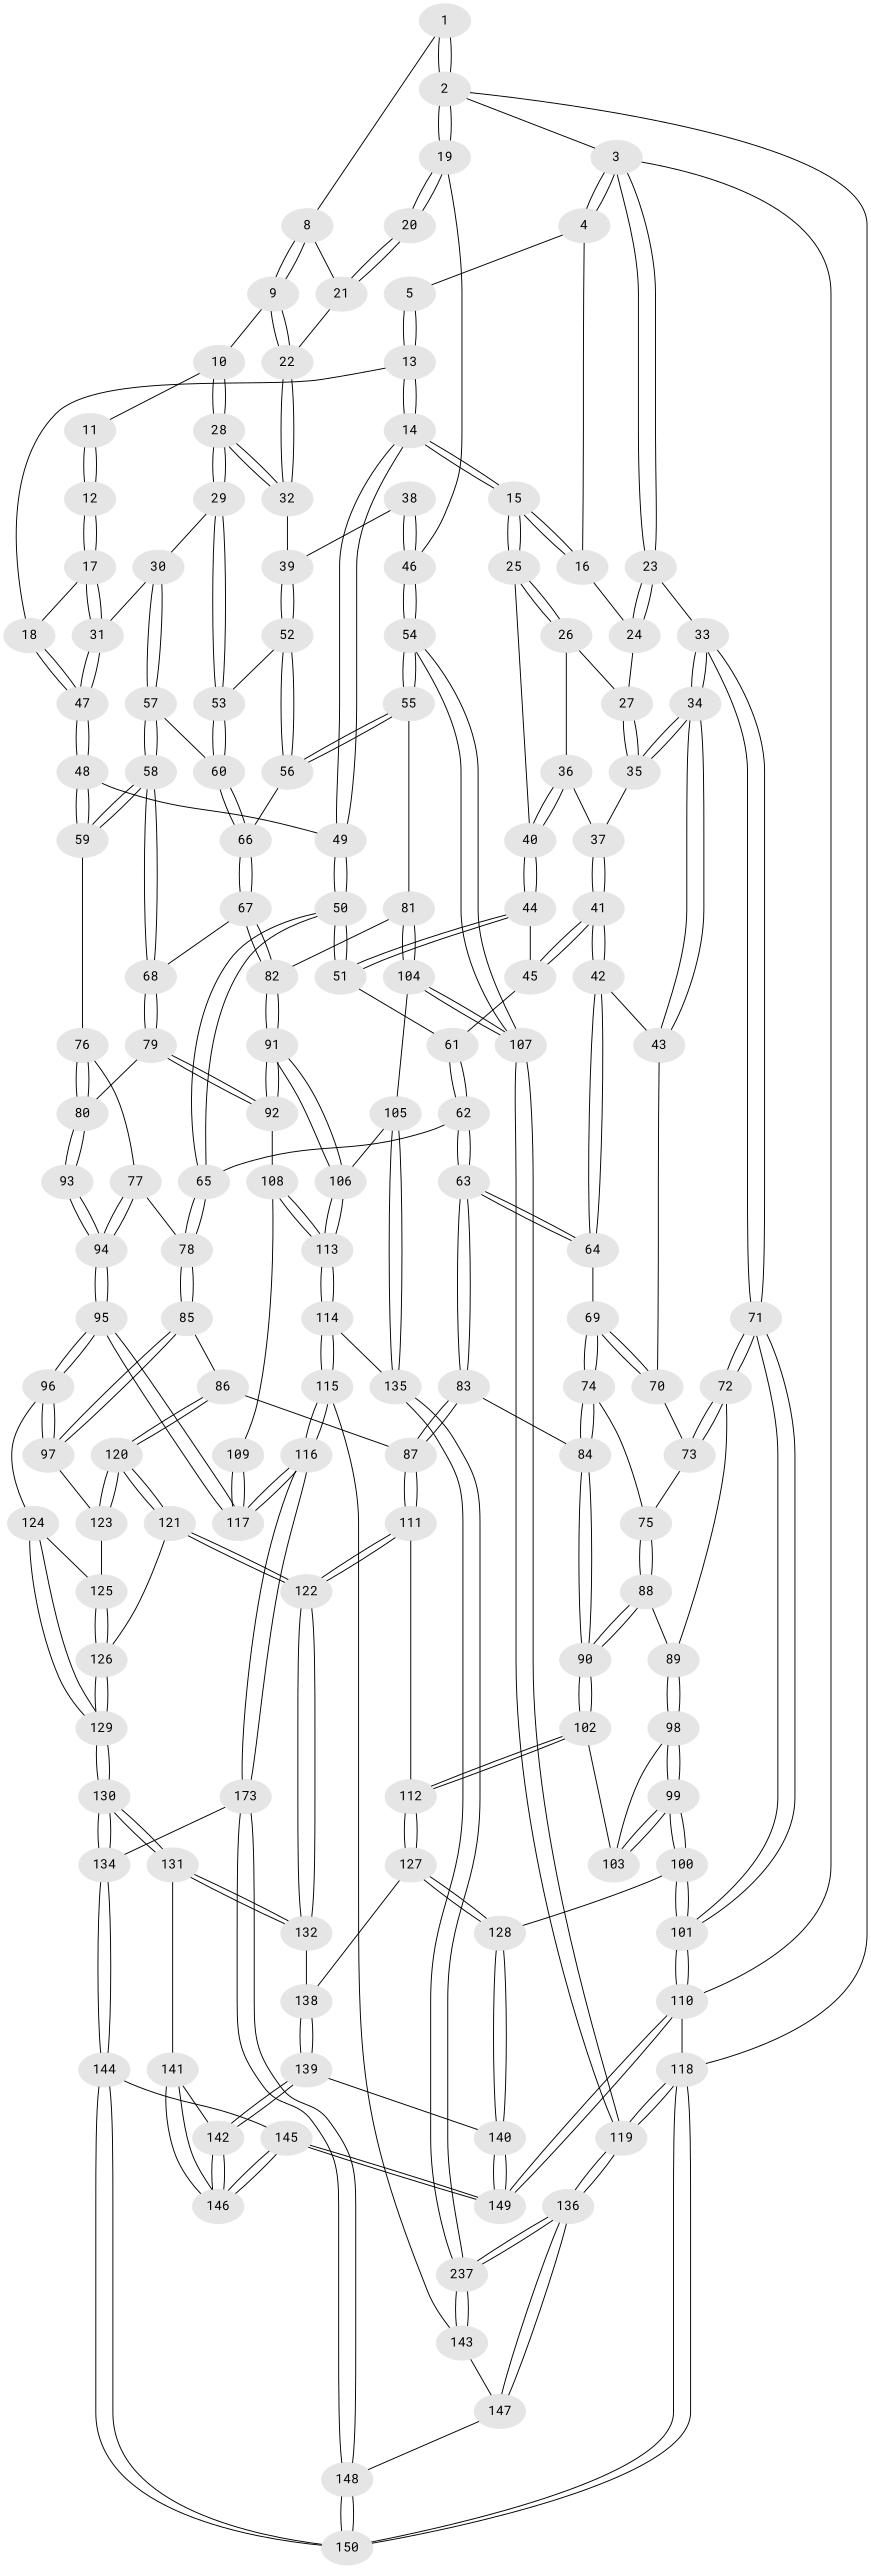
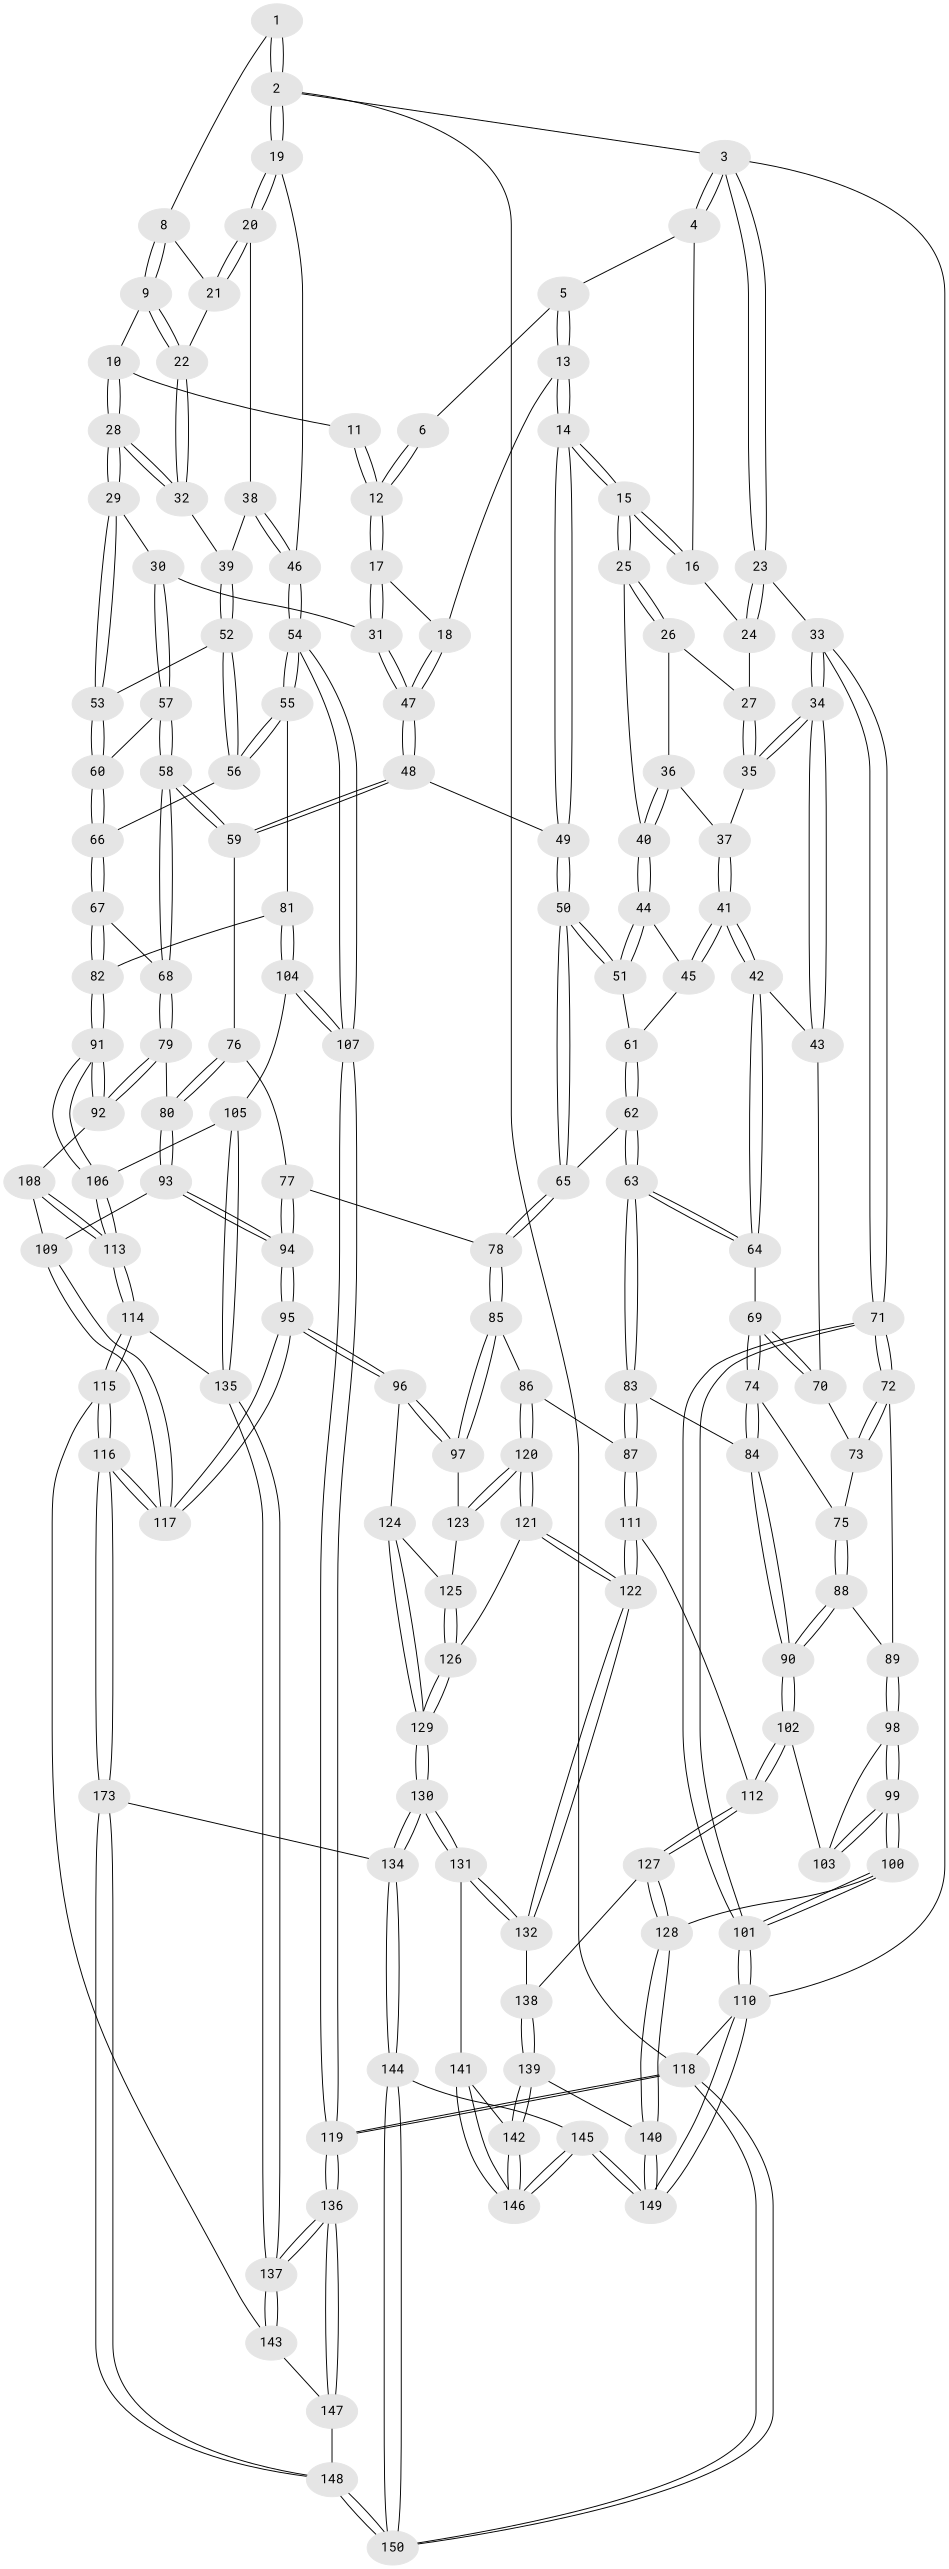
edge "20" -- "38": added
node "6": added
edge "93" -- "109": added
node "237": label "237" -> "137"
